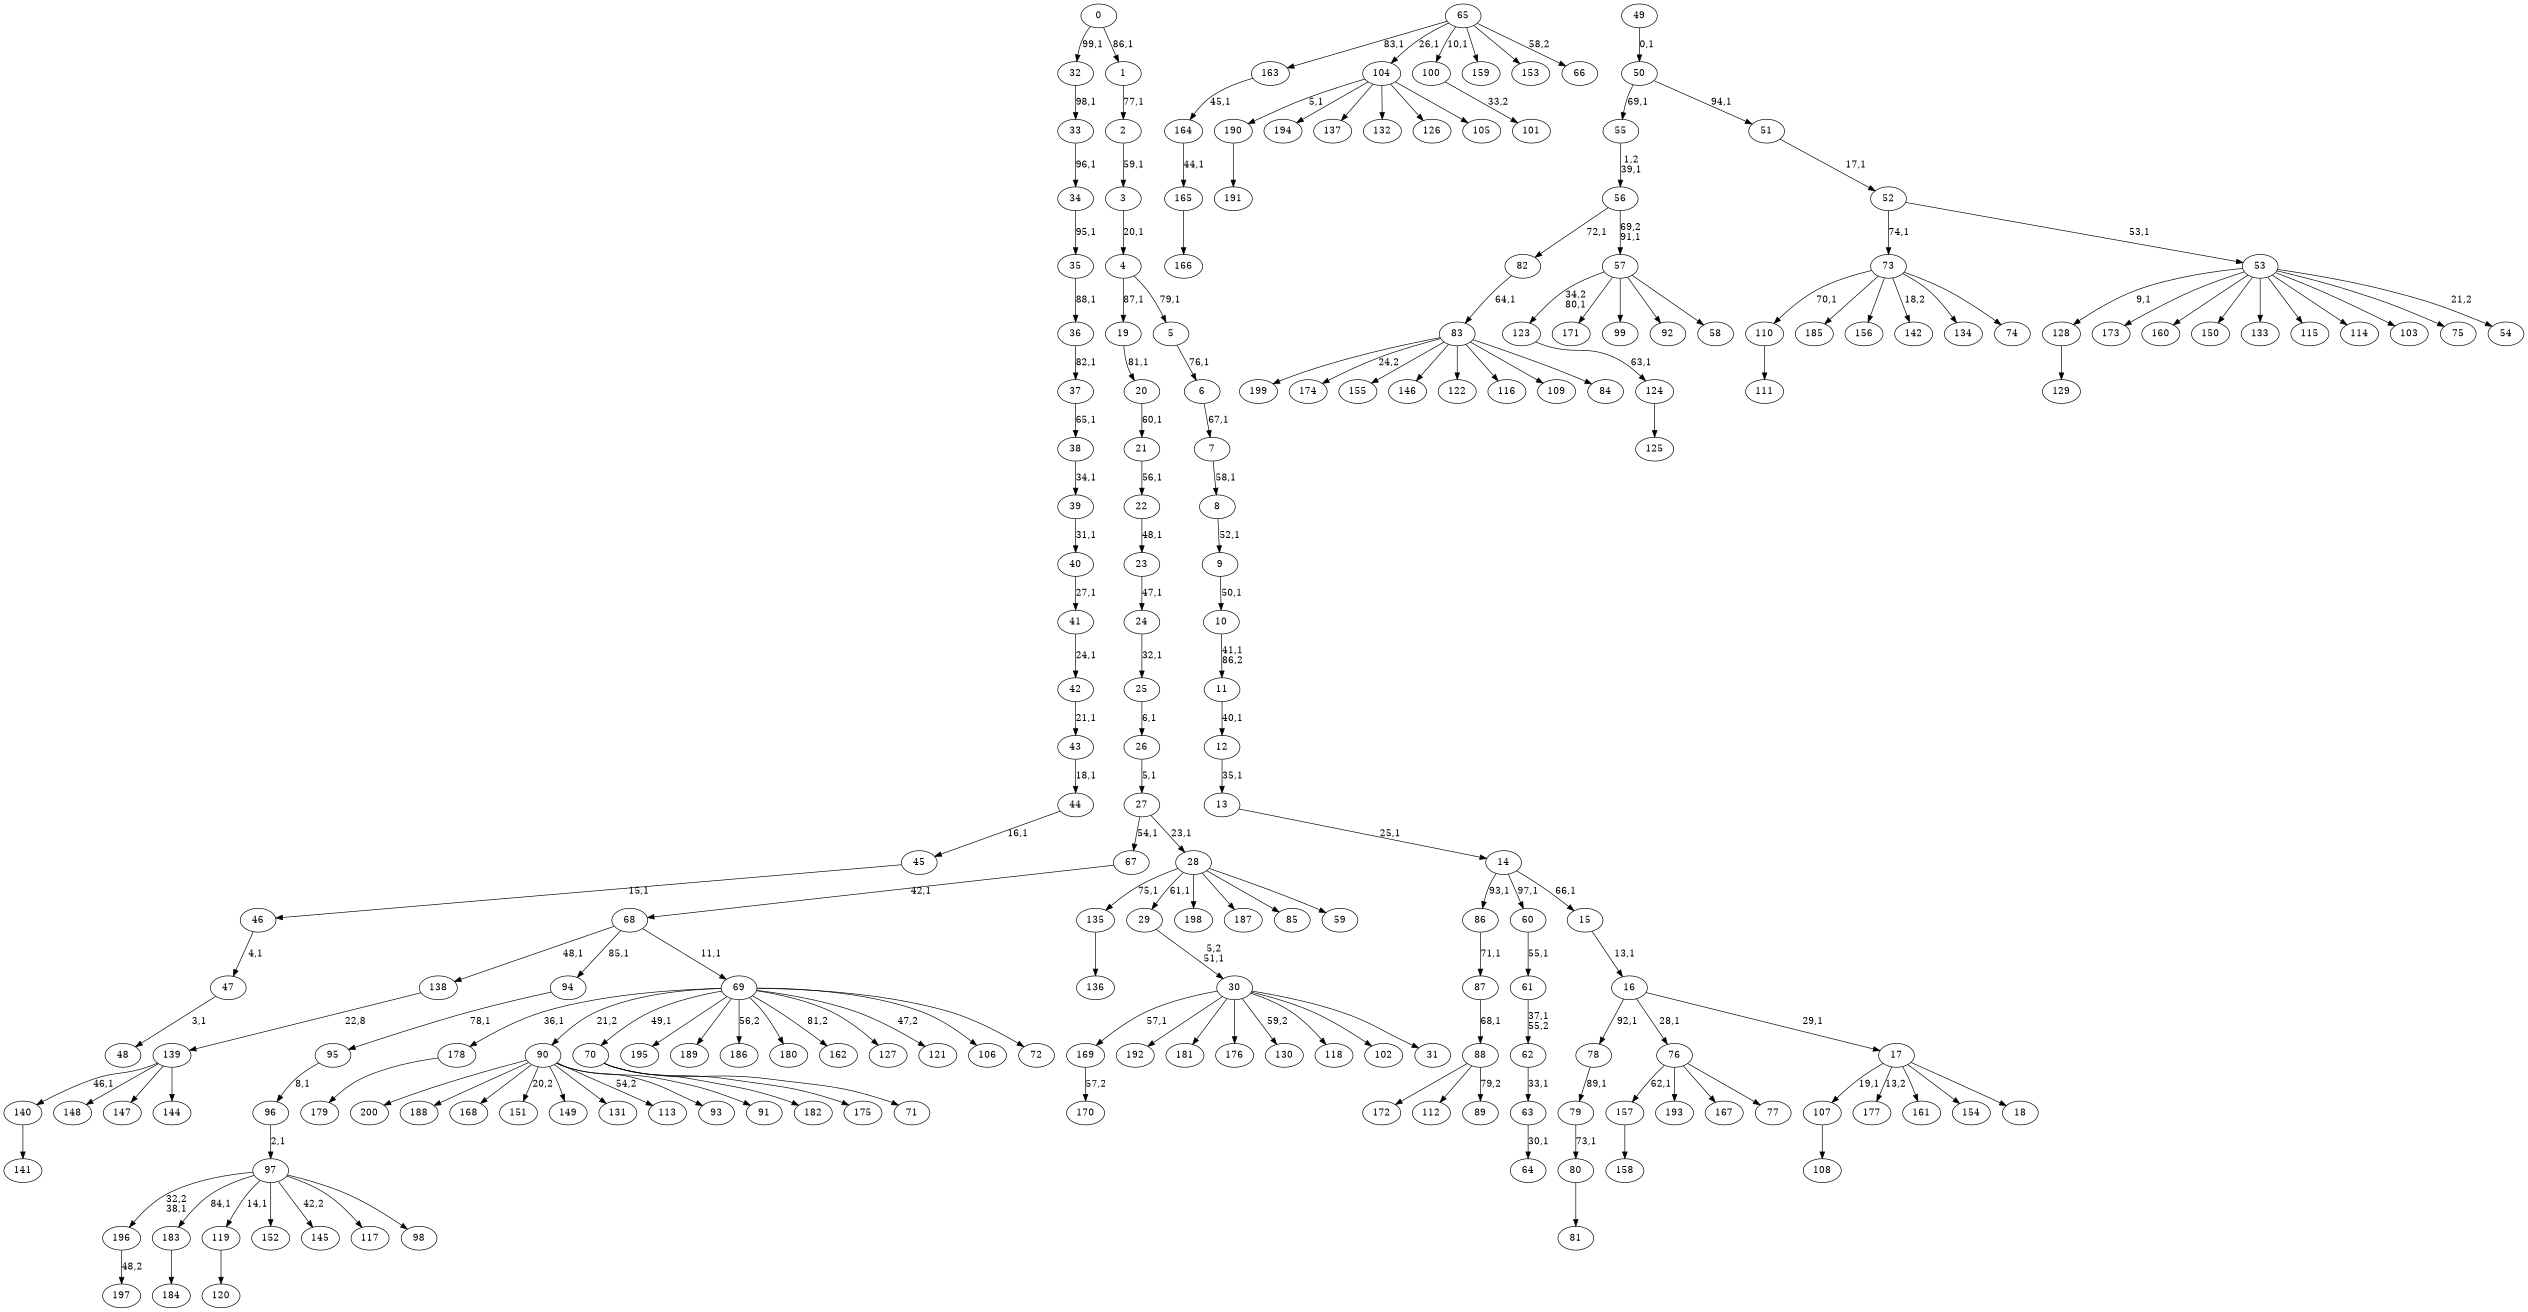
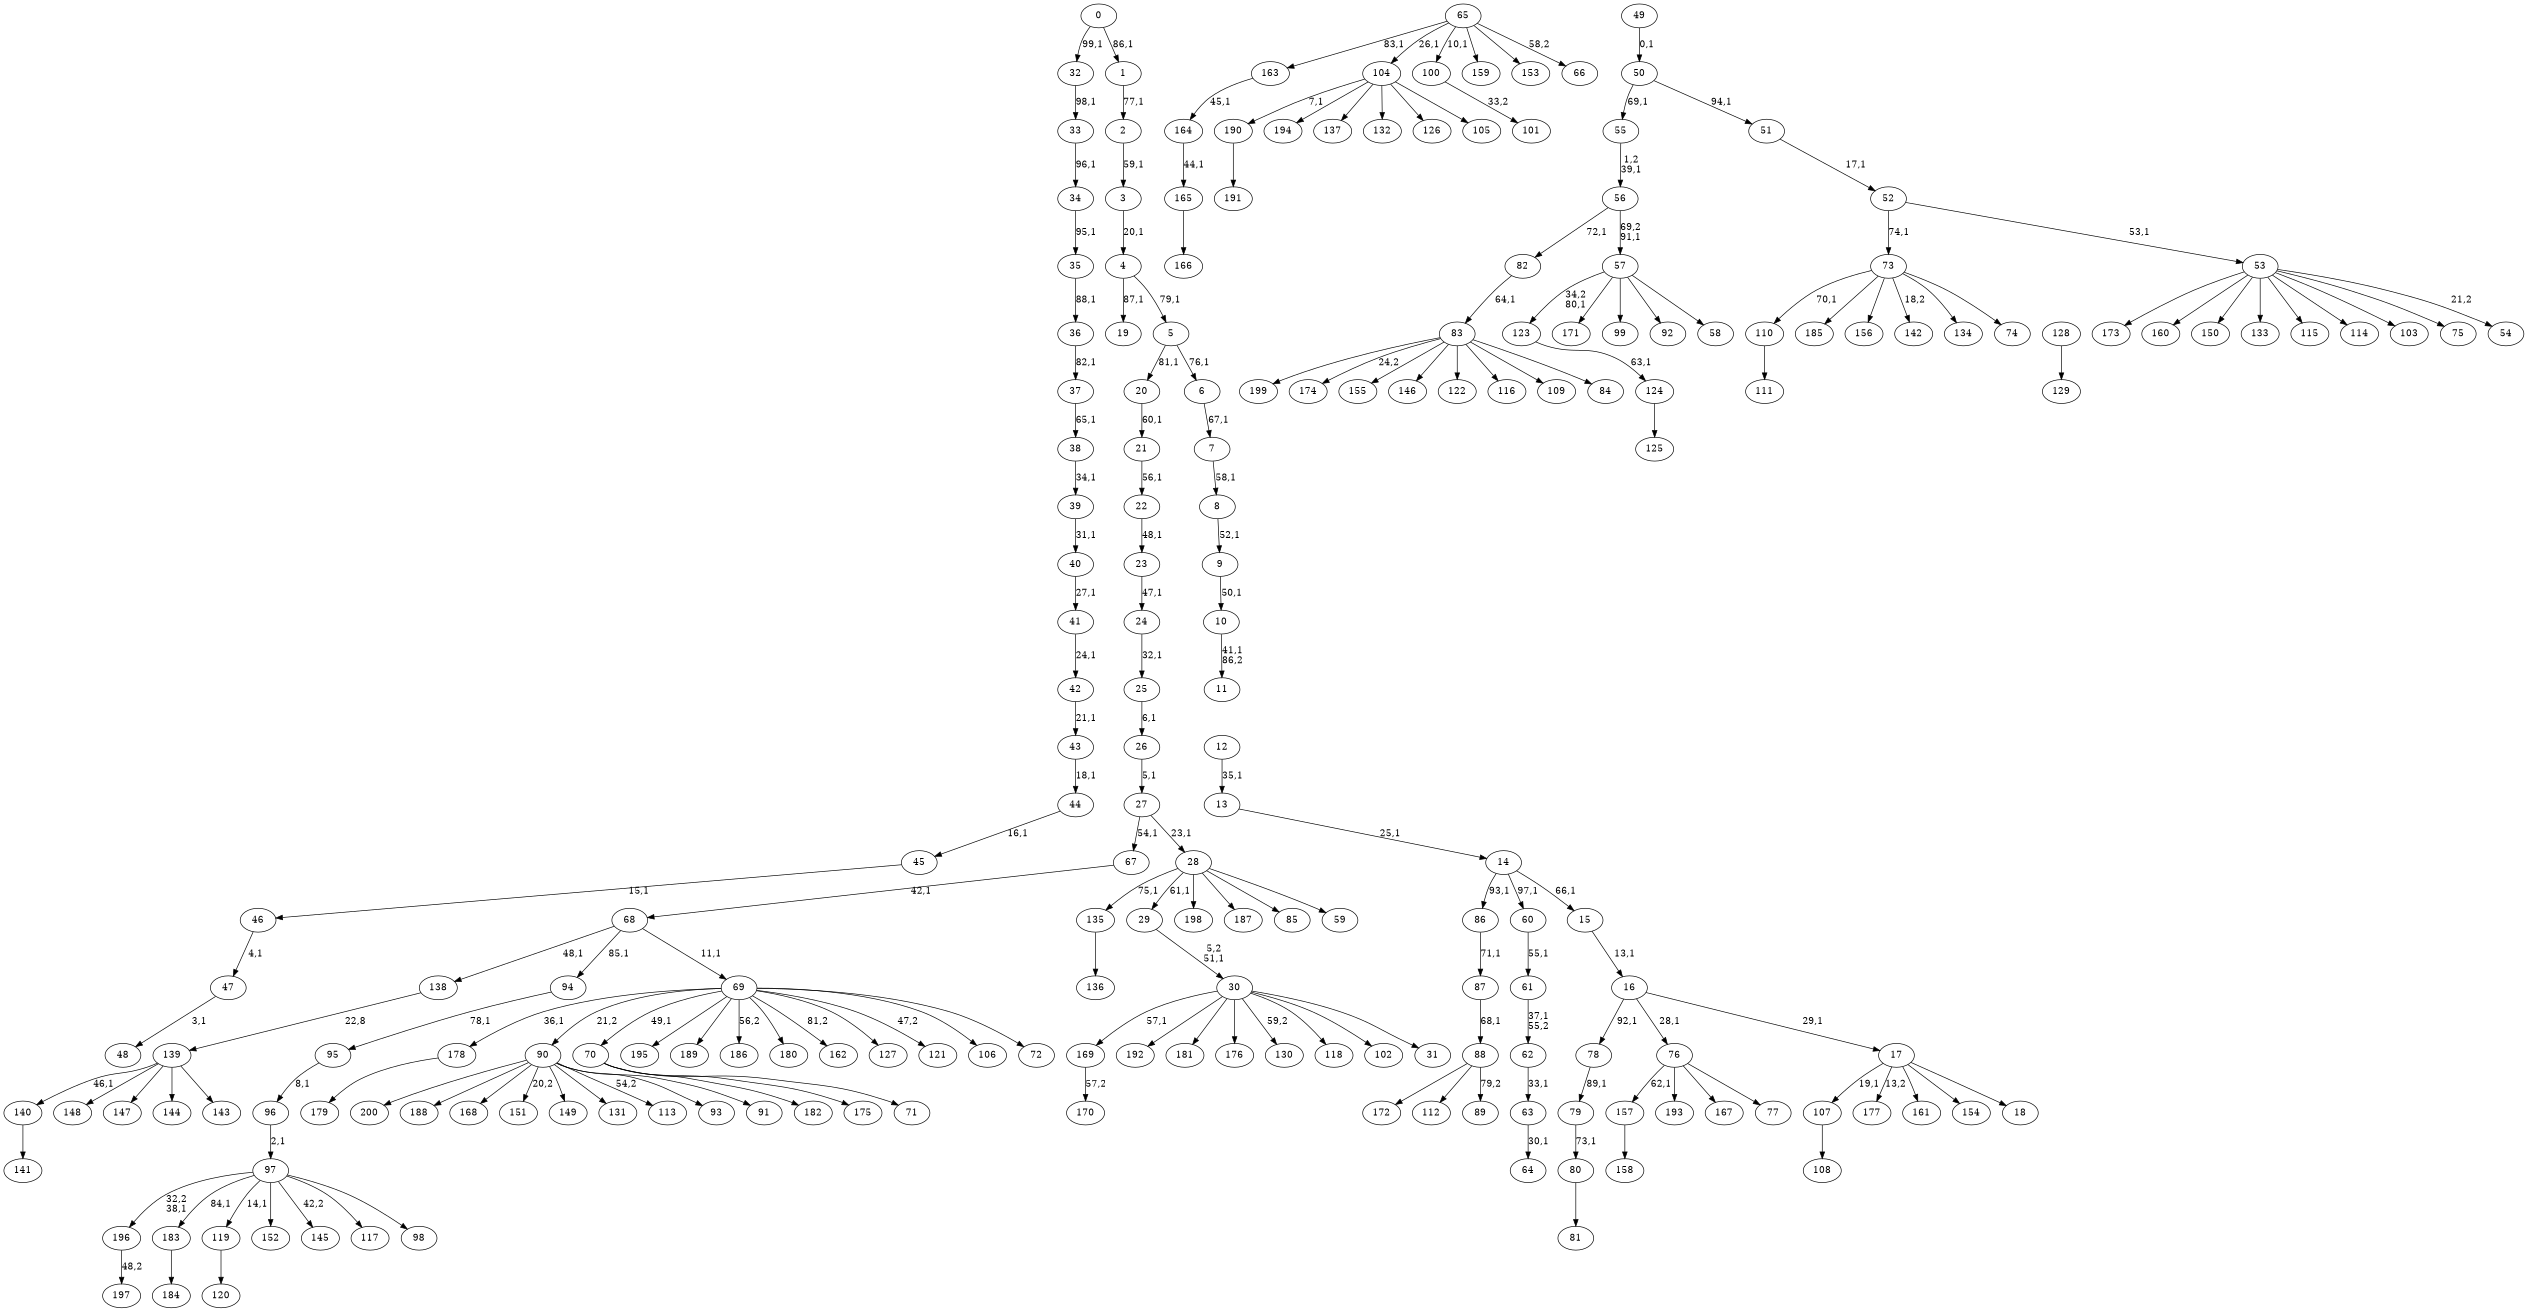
edge "104" -> "190": label "5,1" -> "7,1"
edge "53" -> "128": removed, label "9,1"
edge "19" -> "20": now "5" -> "20"
edge "11" -> "12": removed, label "40,1"
node "143": added
